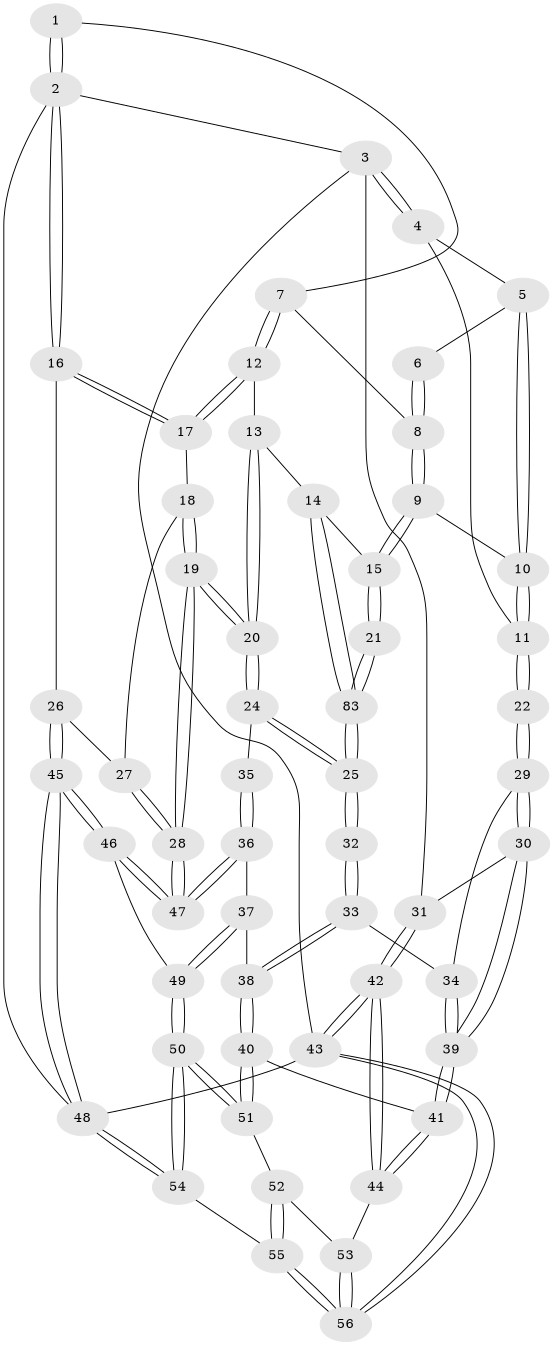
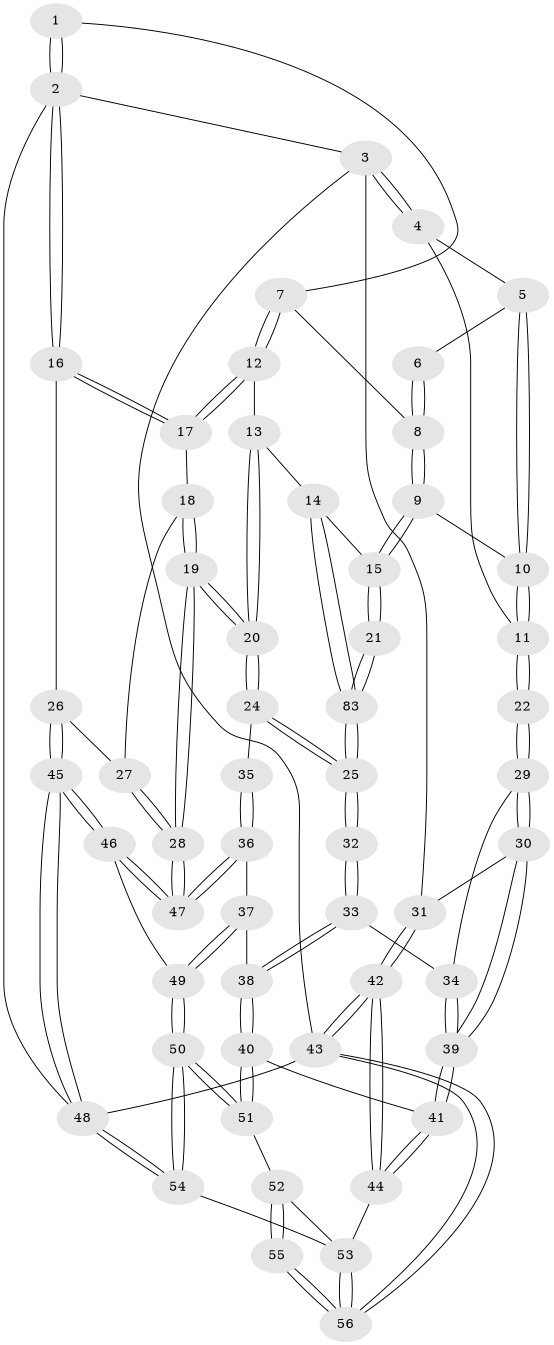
edge "54" -- "55": now "54" -- "53"
